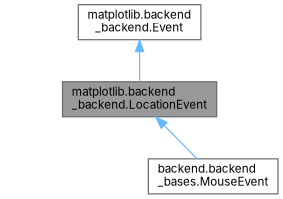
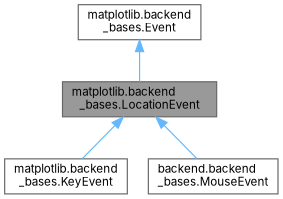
node "matplotlib.backend _backend.Event": label "matplotlib.backend _backend.Event" -> "matplotlib.backend _bases.Event"
node "matplotlib.backend _backend.LocationEvent": label "matplotlib.backend _backend.LocationEvent" -> "matplotlib.backend _bases.LocationEvent"
node "matplotlib.backend _bases.KeyEvent": added
